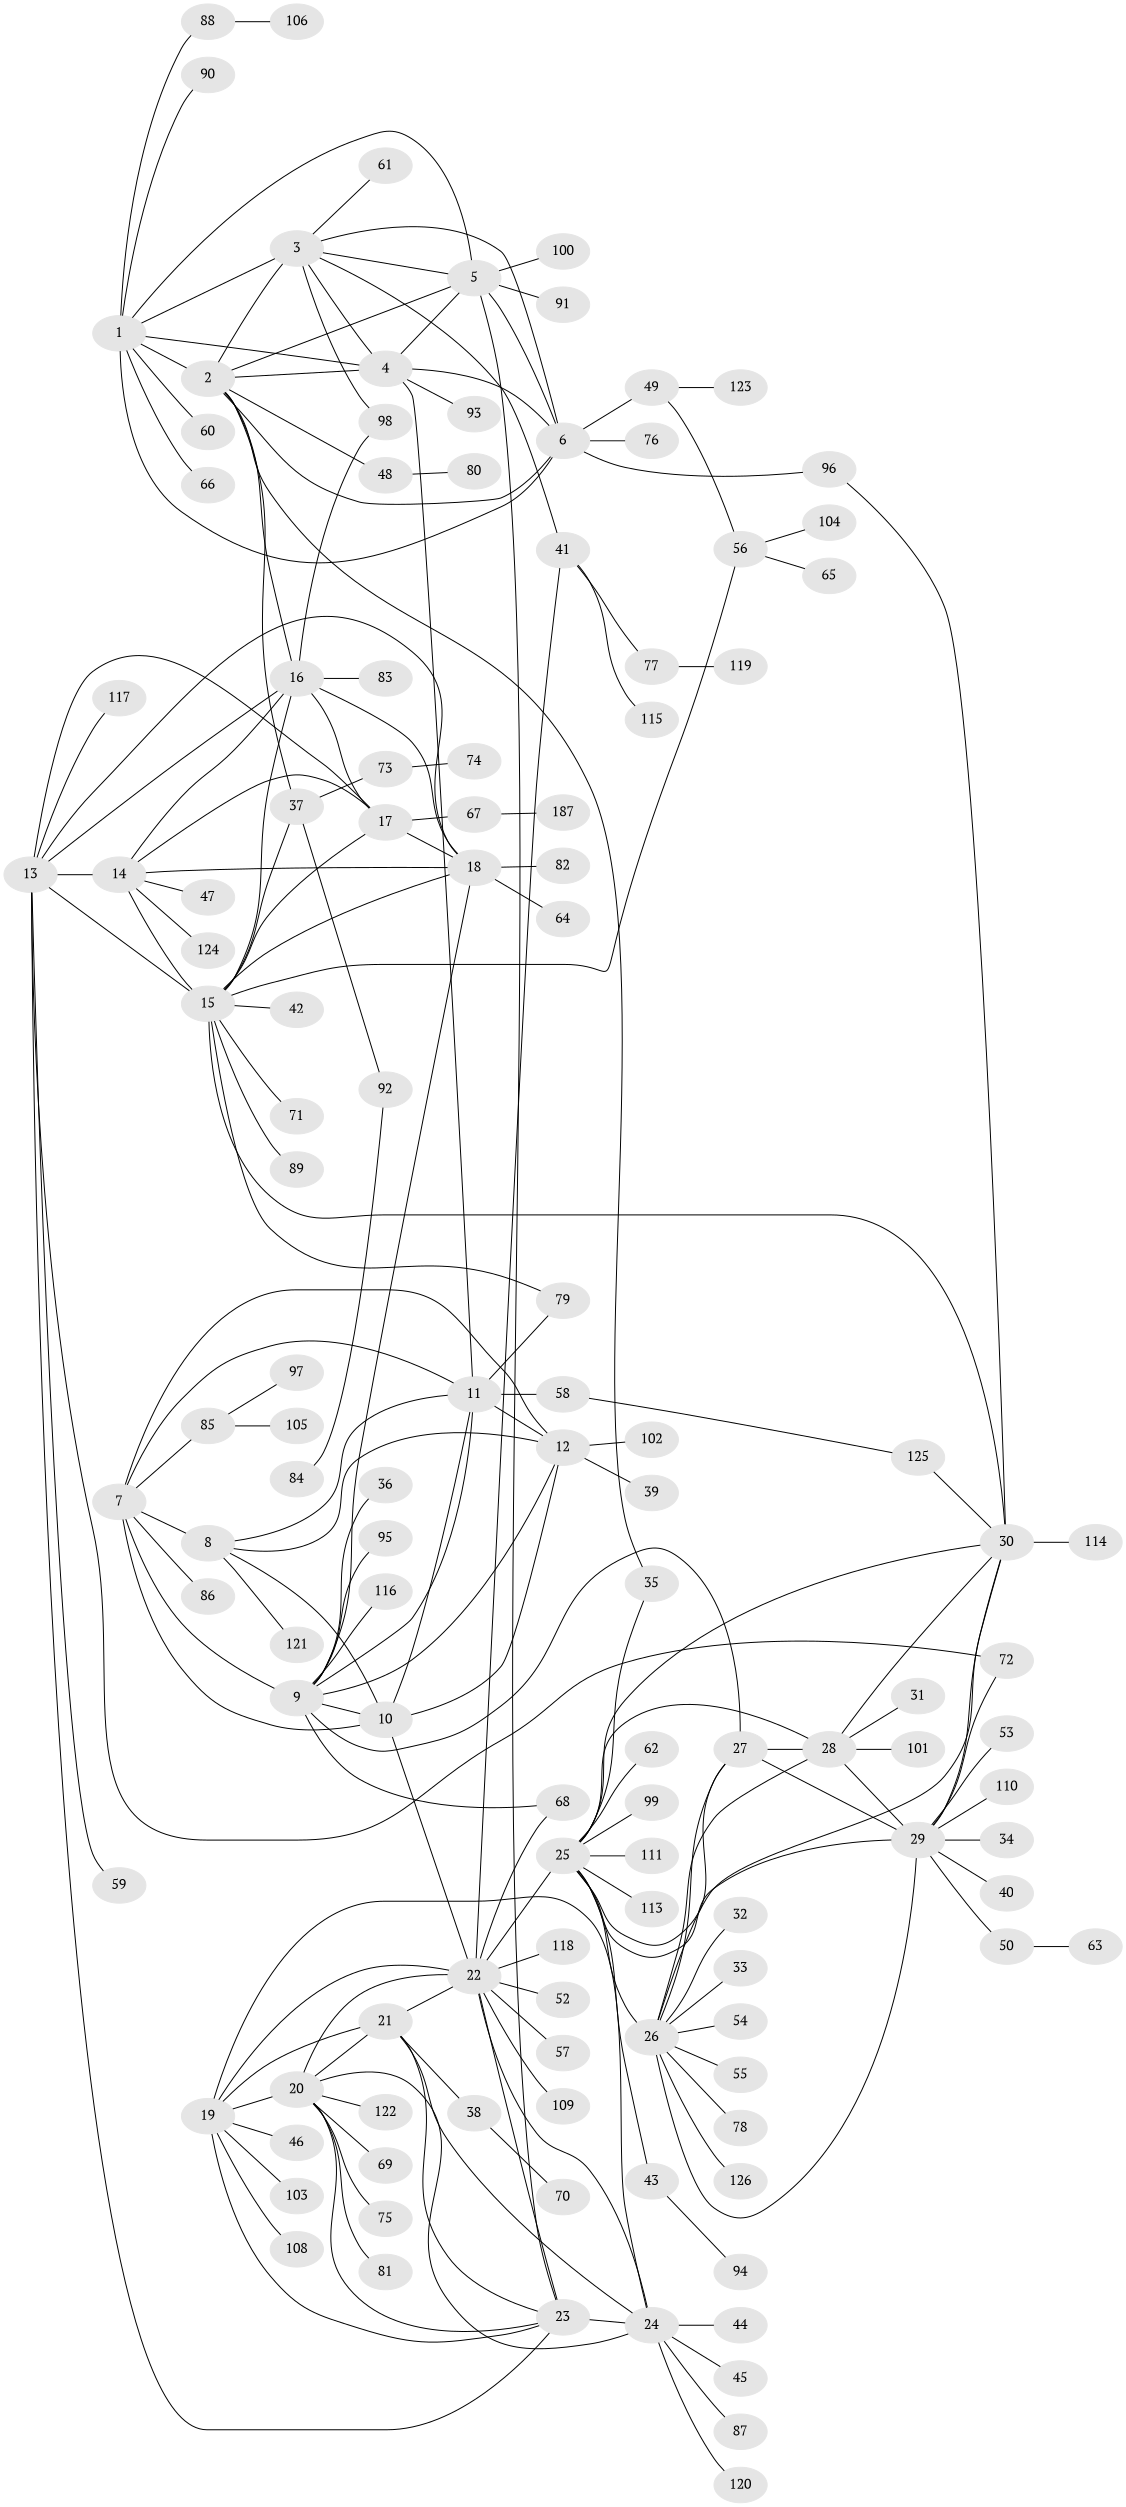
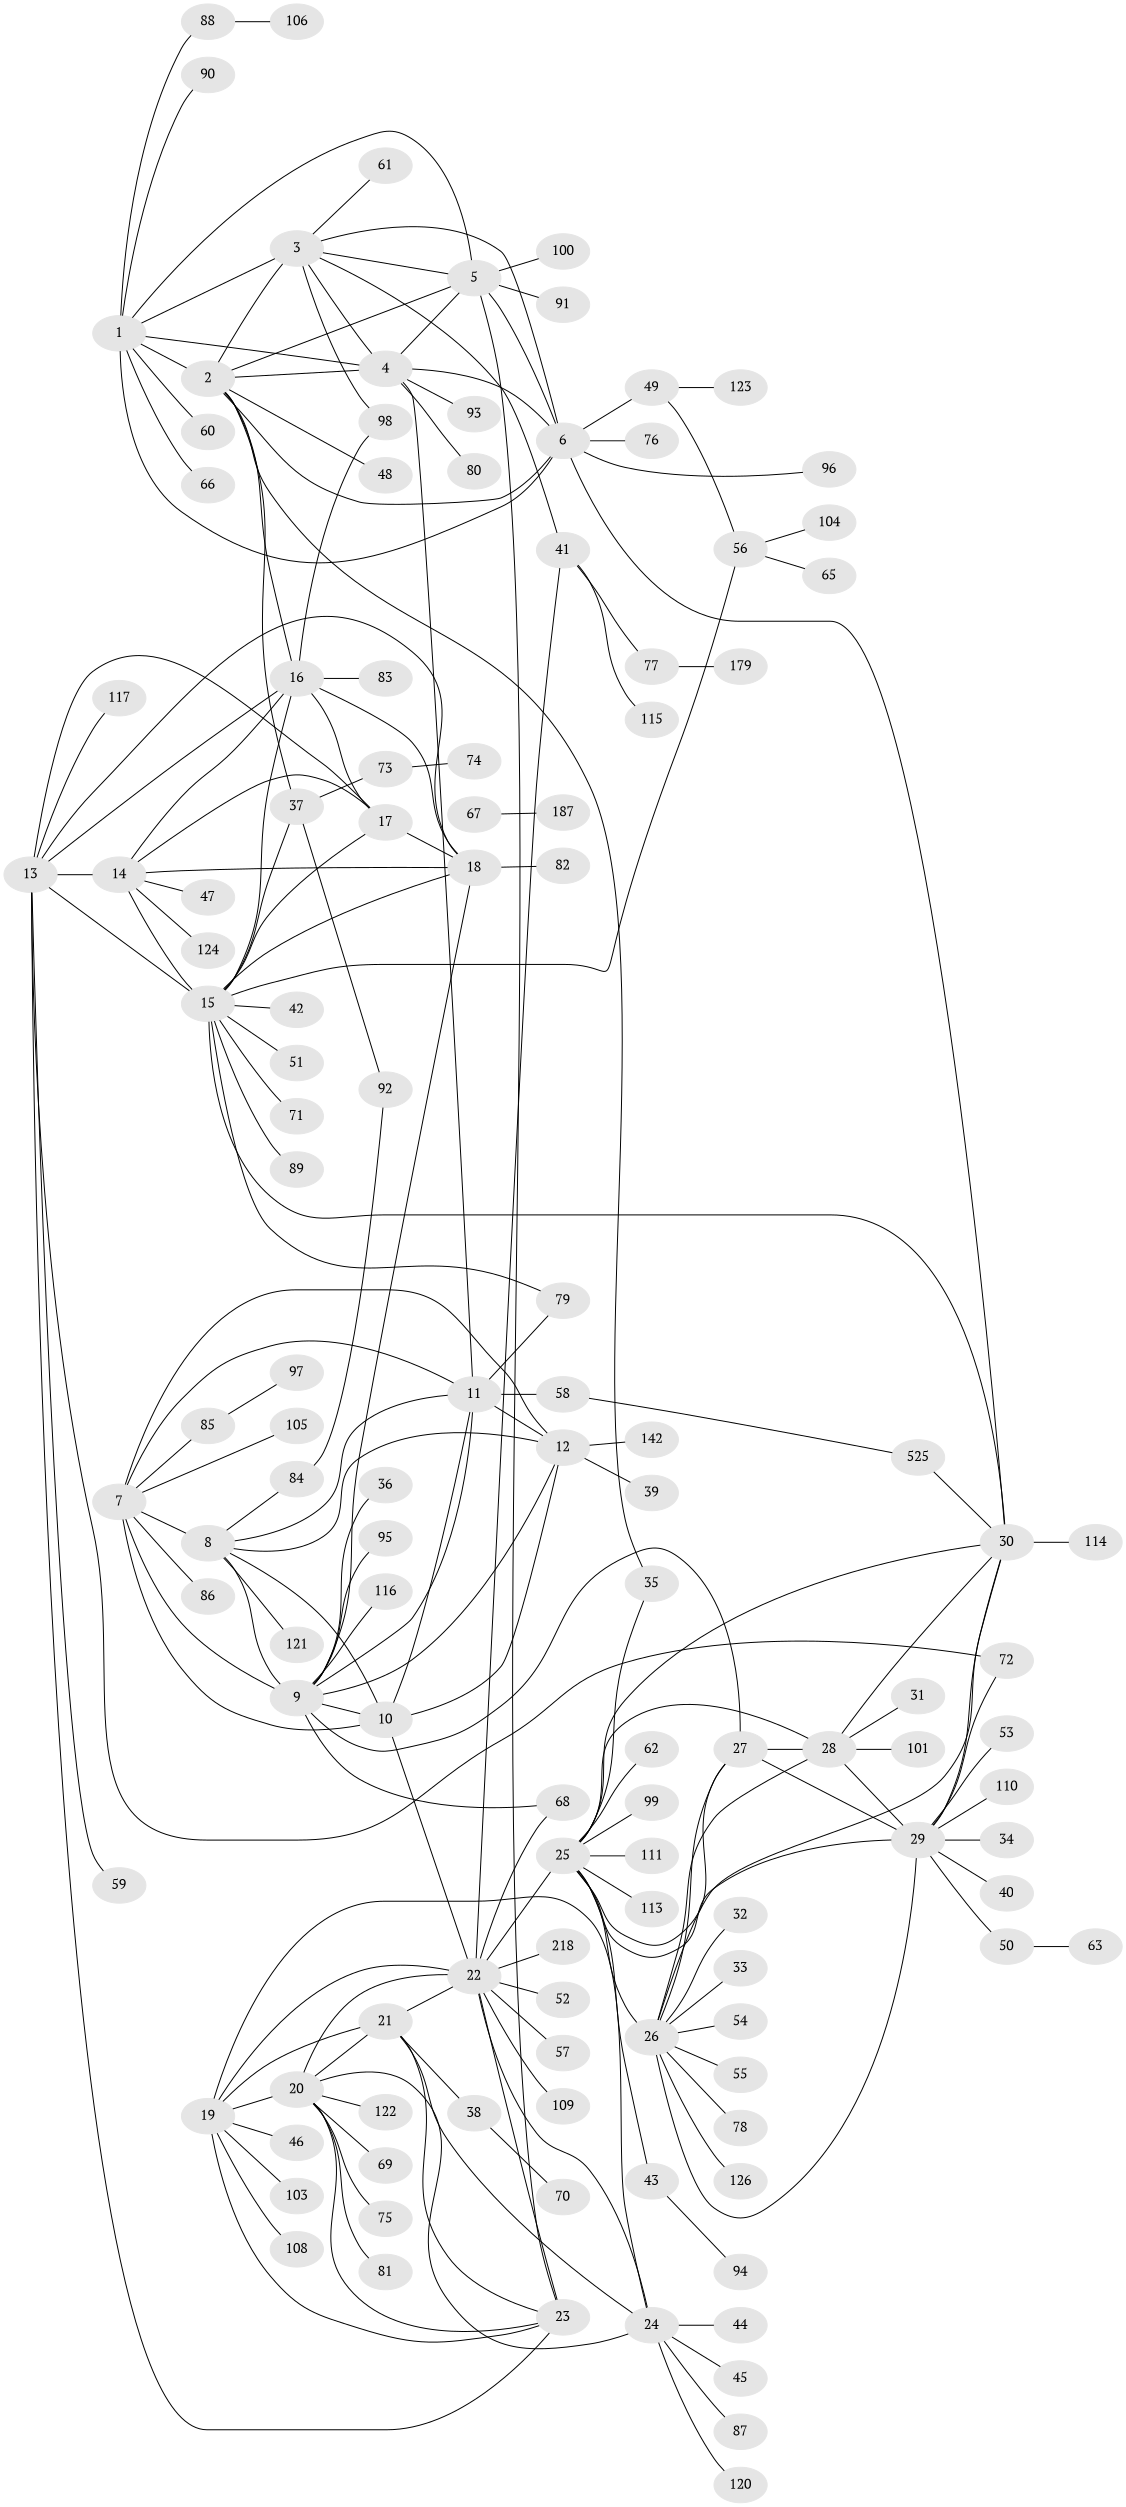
edge "80" -- "48": now "80" -- "4"
node "119": label "119" -> "179"
edge "67" -- "17": removed
node "64": removed
edge "96" -- "30": now "6" -- "30"
node "51": added
edge "85" -- "105": now "7" -- "105"
node "102": label "102" -> "142"
node "125": label "125" -> "525"
edge "84" -- "8": added
edge "8" -- "9": added
node "118": label "118" -> "218"
edge "23" -- "24": removed
